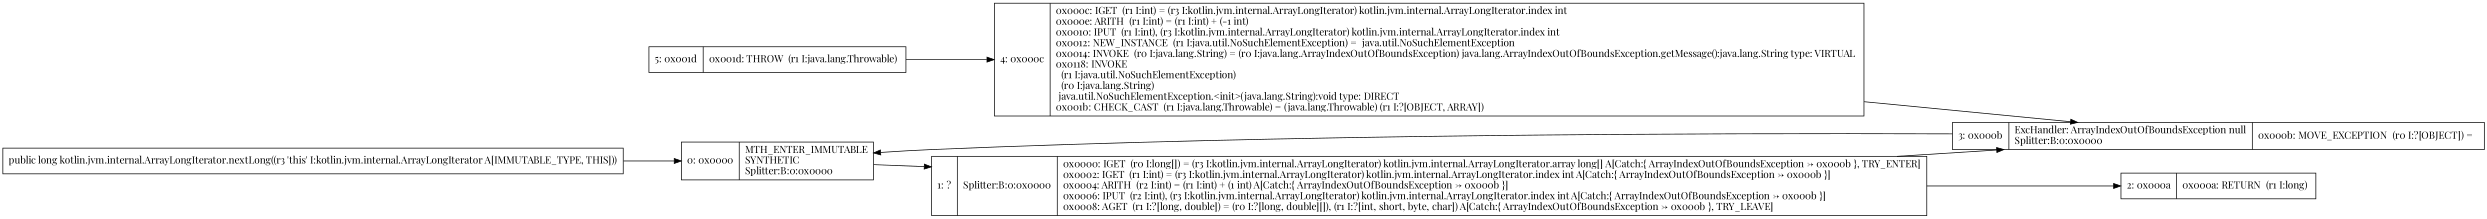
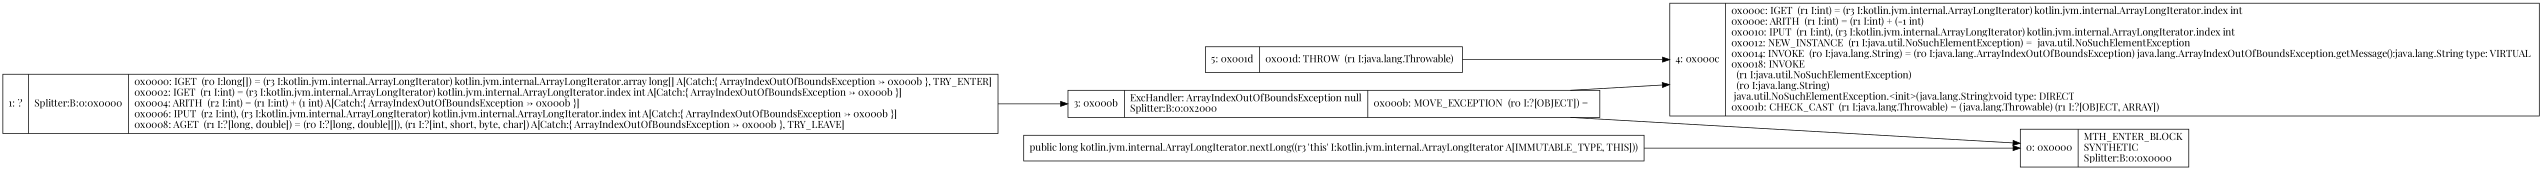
node "4: 0x000c": text "0x0118: INVOKE" -> "0x0018: INVOKE"
edge "4: 0x000c" -> "3: 0x000b": reversed
node "3: 0x000b": text "Splitter:B:0:0x0000" -> "Splitter:B:0:0x2000"
node "0: 0x0000": text "MTH_ENTER_IMMUTABLE" -> "MTH_ENTER_BLOCK"
edge "0: 0x0000" -> "1: ?": removed
node "2: 0x000a": removed
